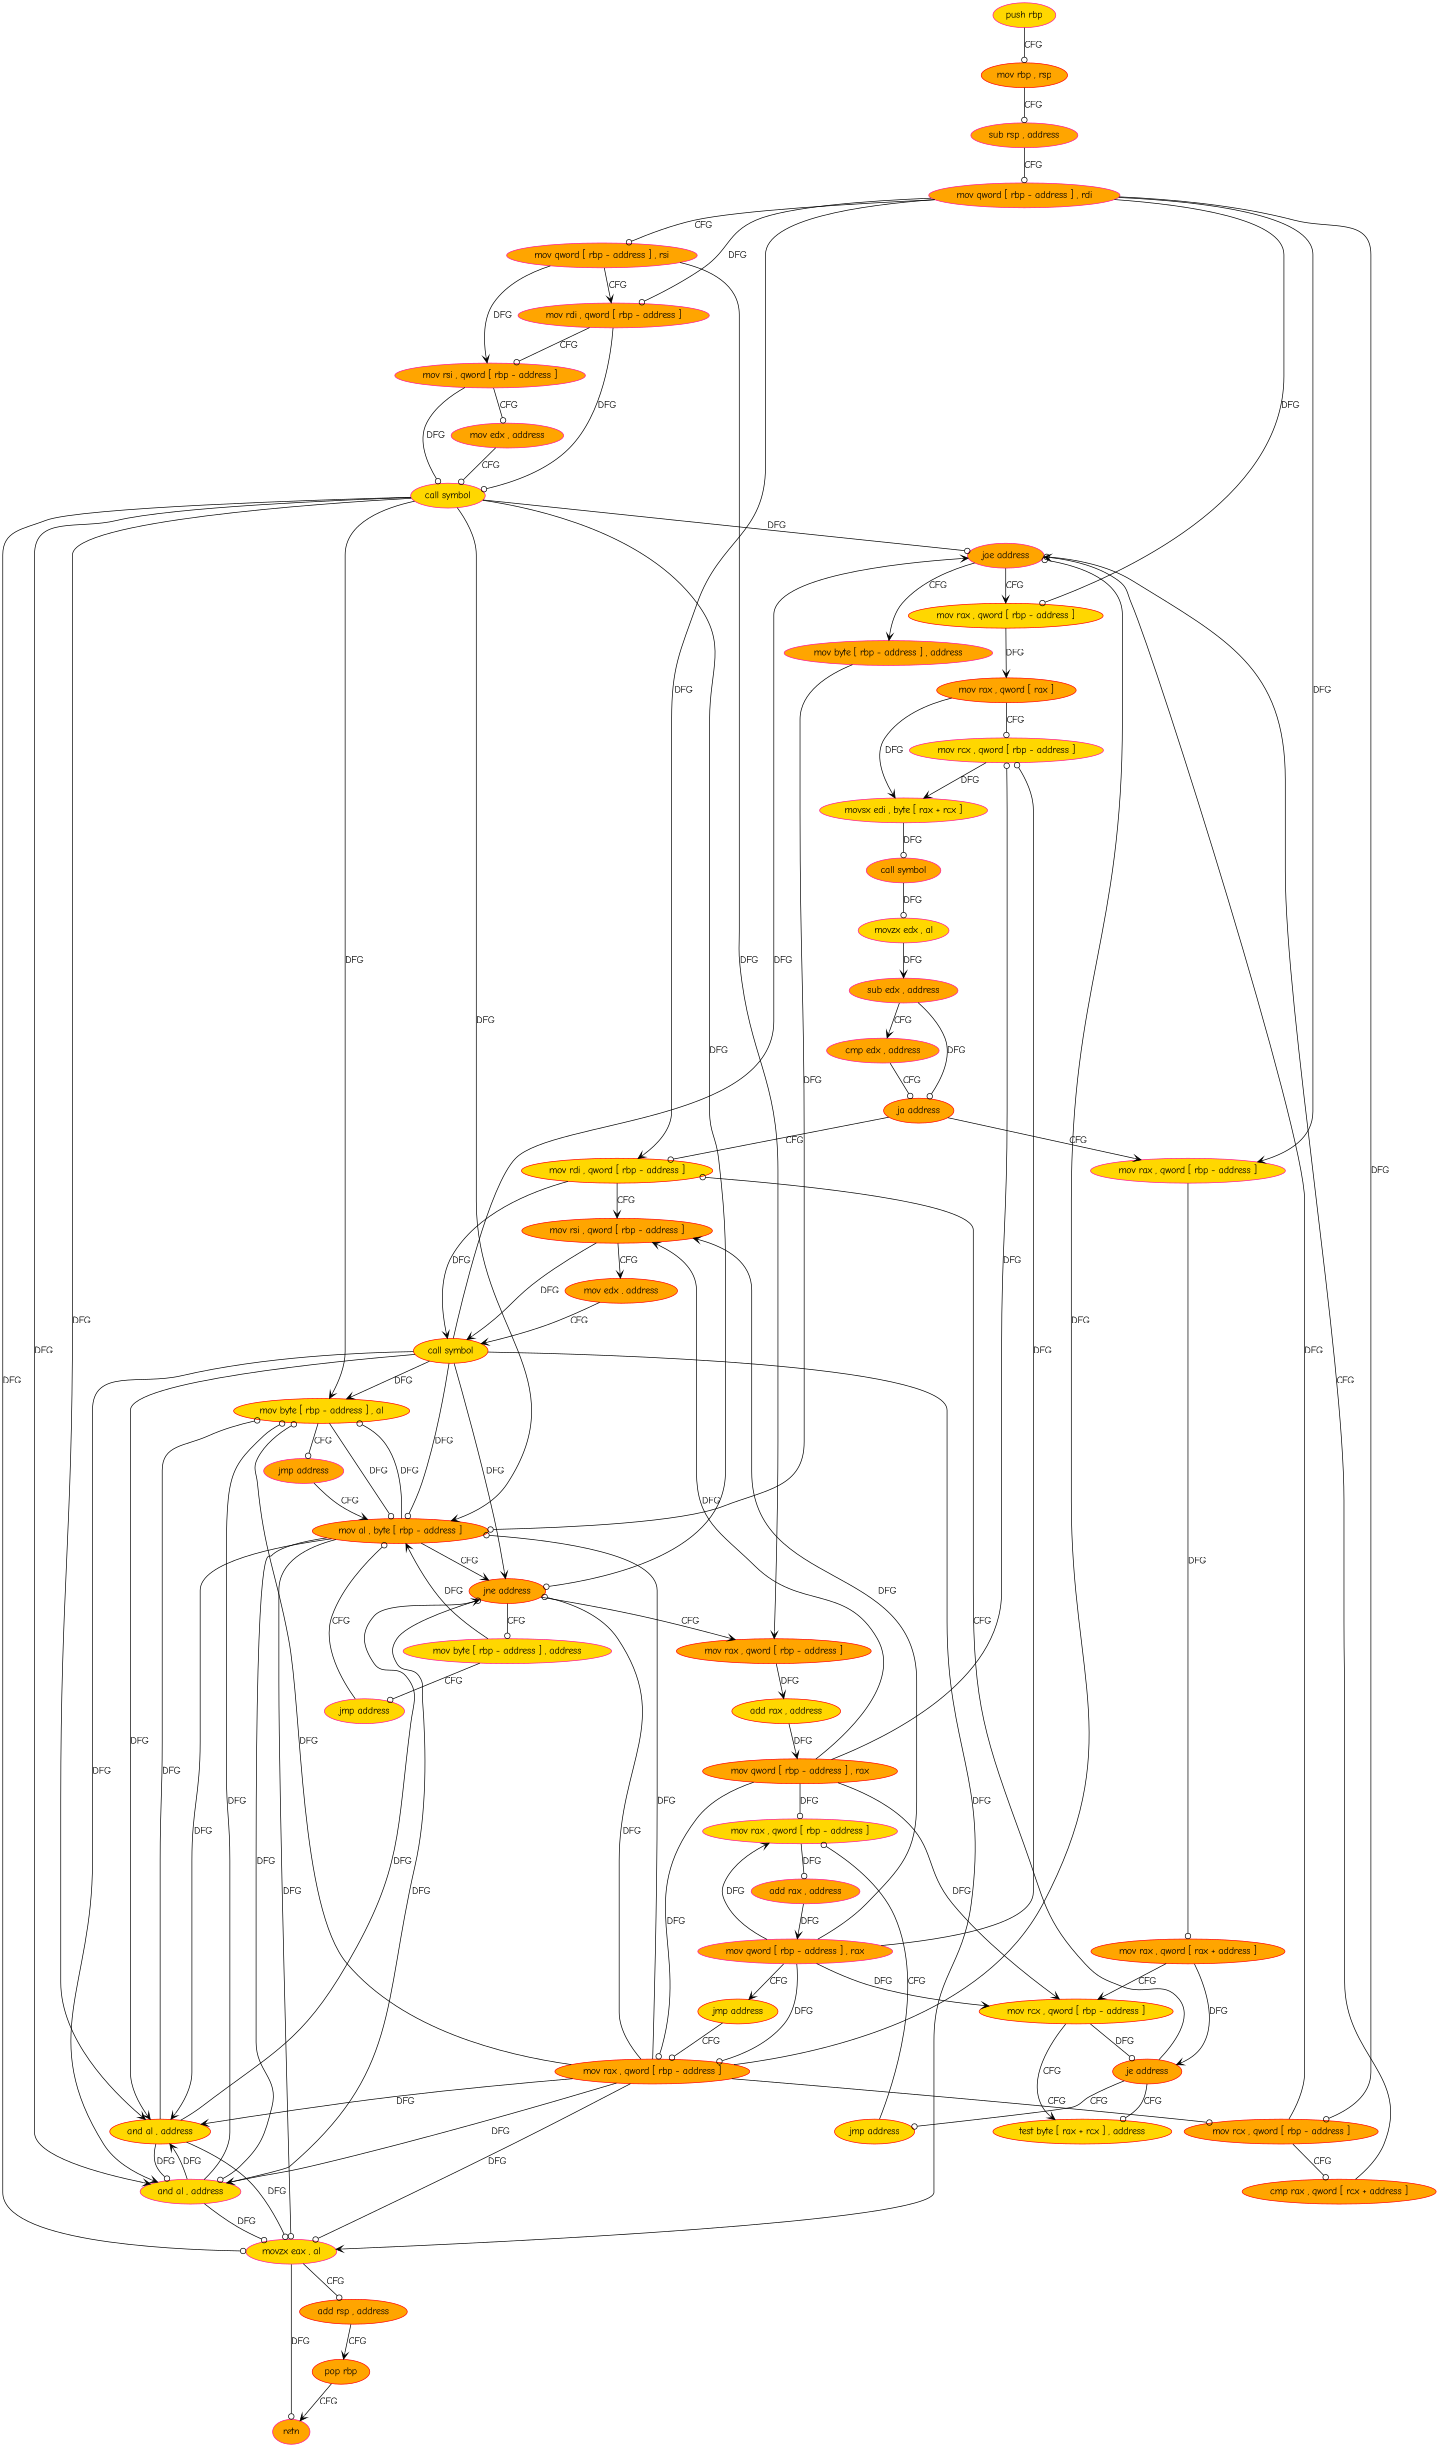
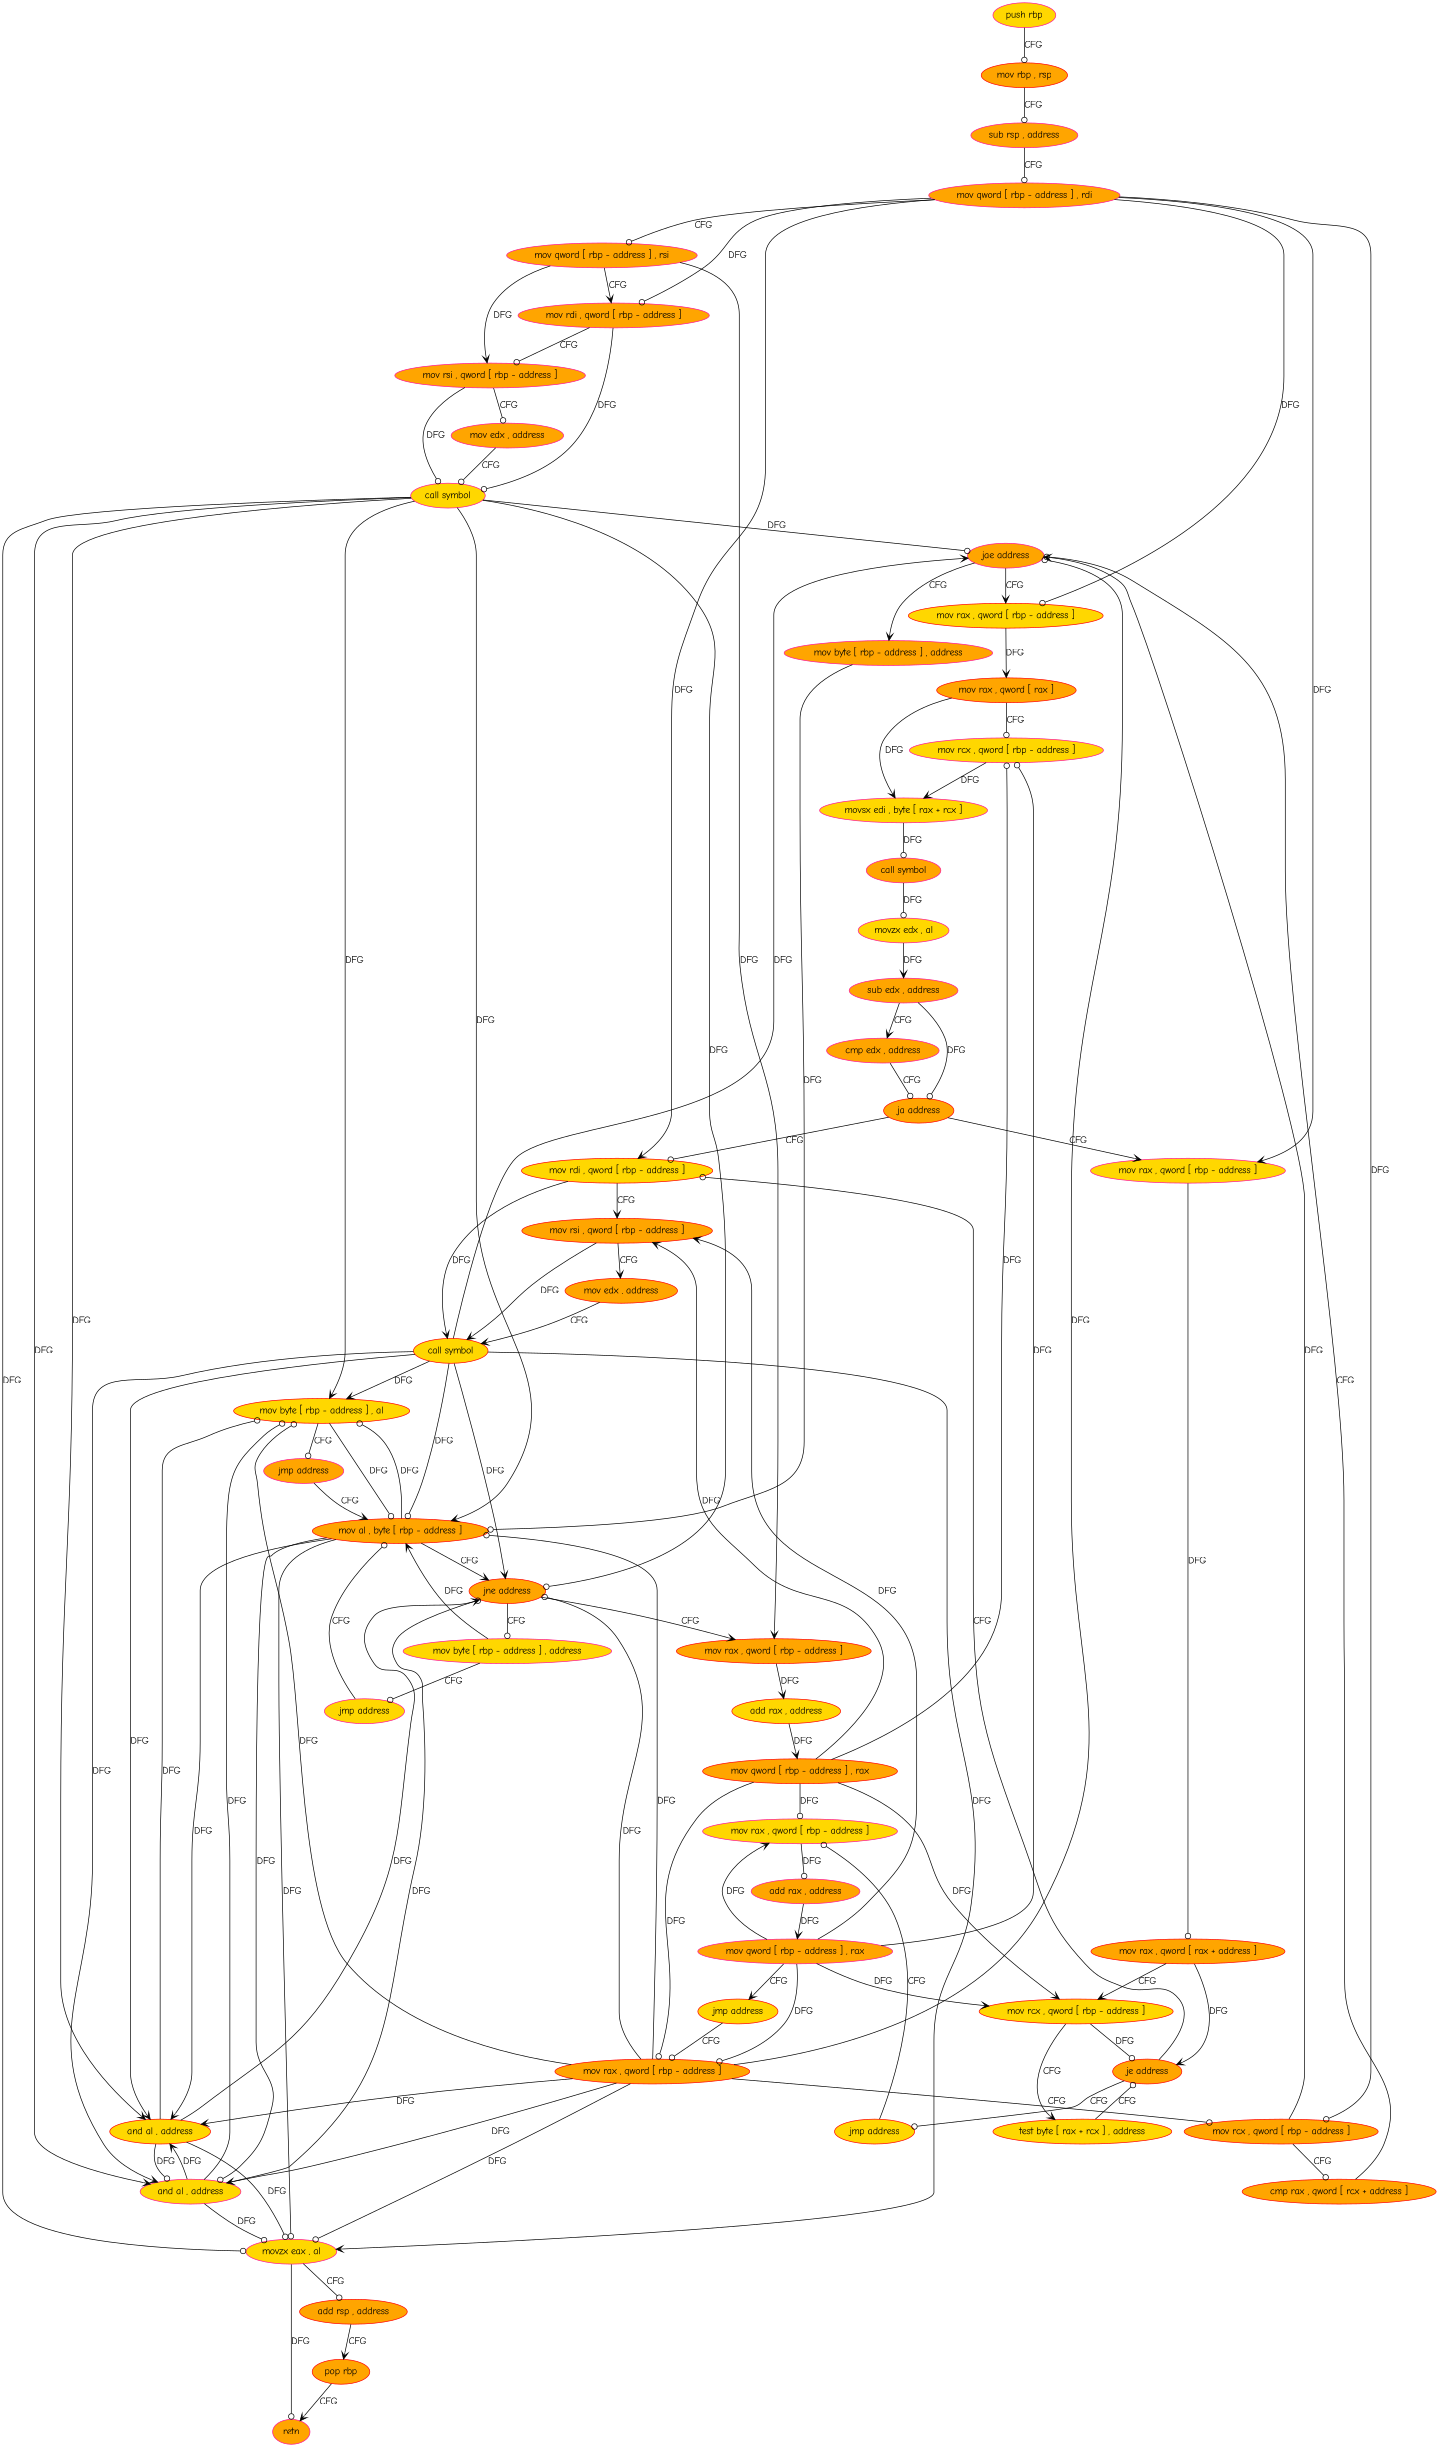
edge "je address" -> "test byte [ rax + rcx ] , address": reversed
